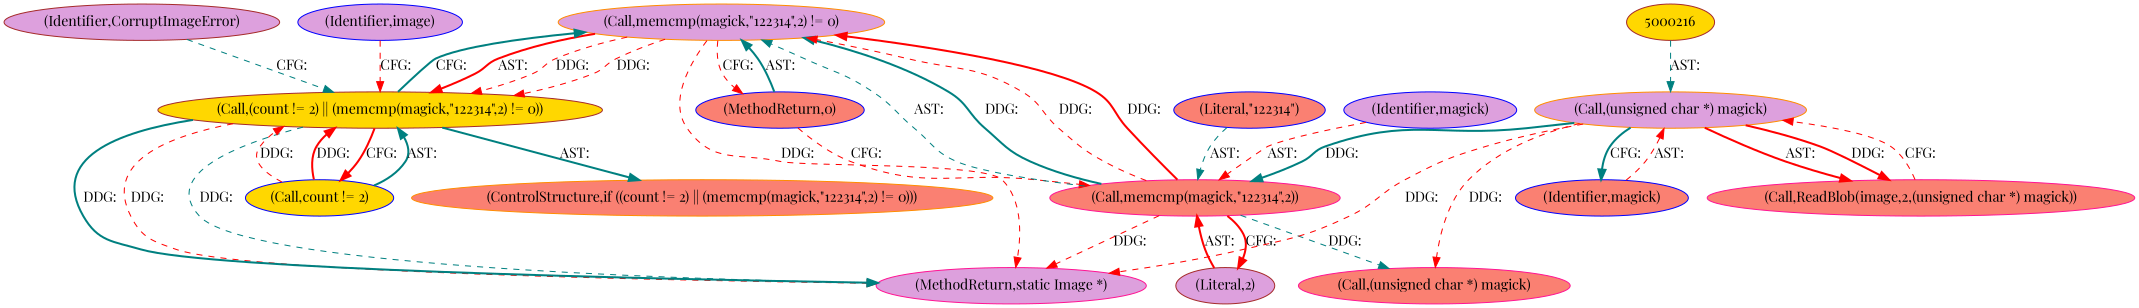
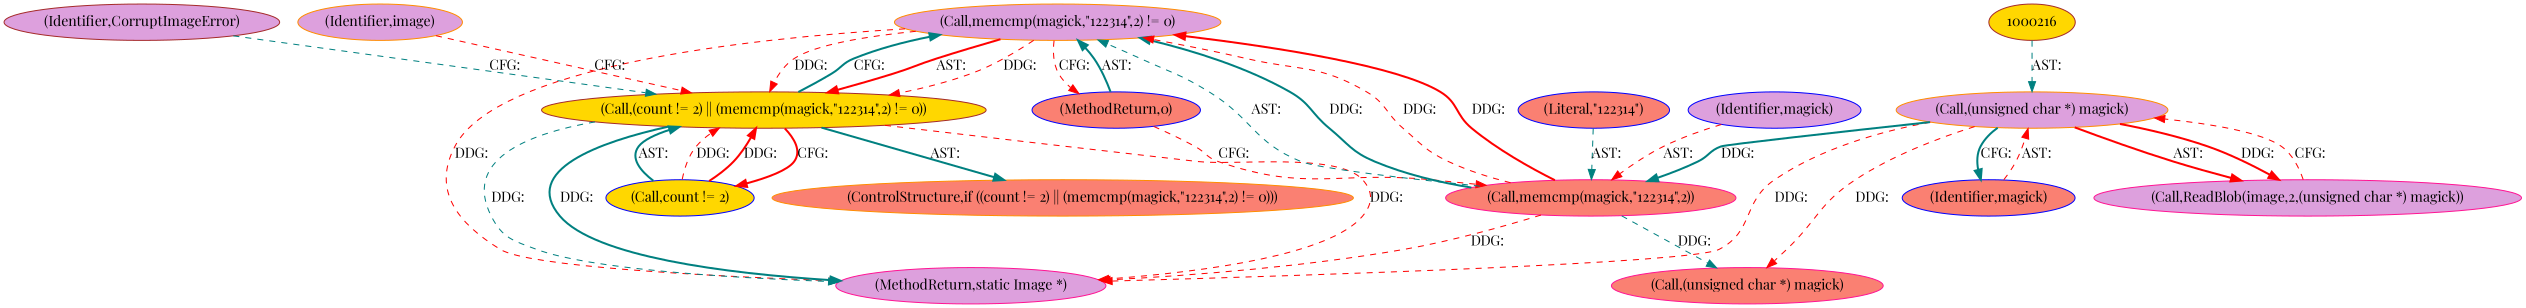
node "(Identifier,image)": color blue -> darkorange
node "5000216": label "5000216" -> "1000216"
node "(Call,ReadBlob(image,2,(unsigned char *) magick))": fillcolor salmon -> plum
node "(Literal,2)": removed
